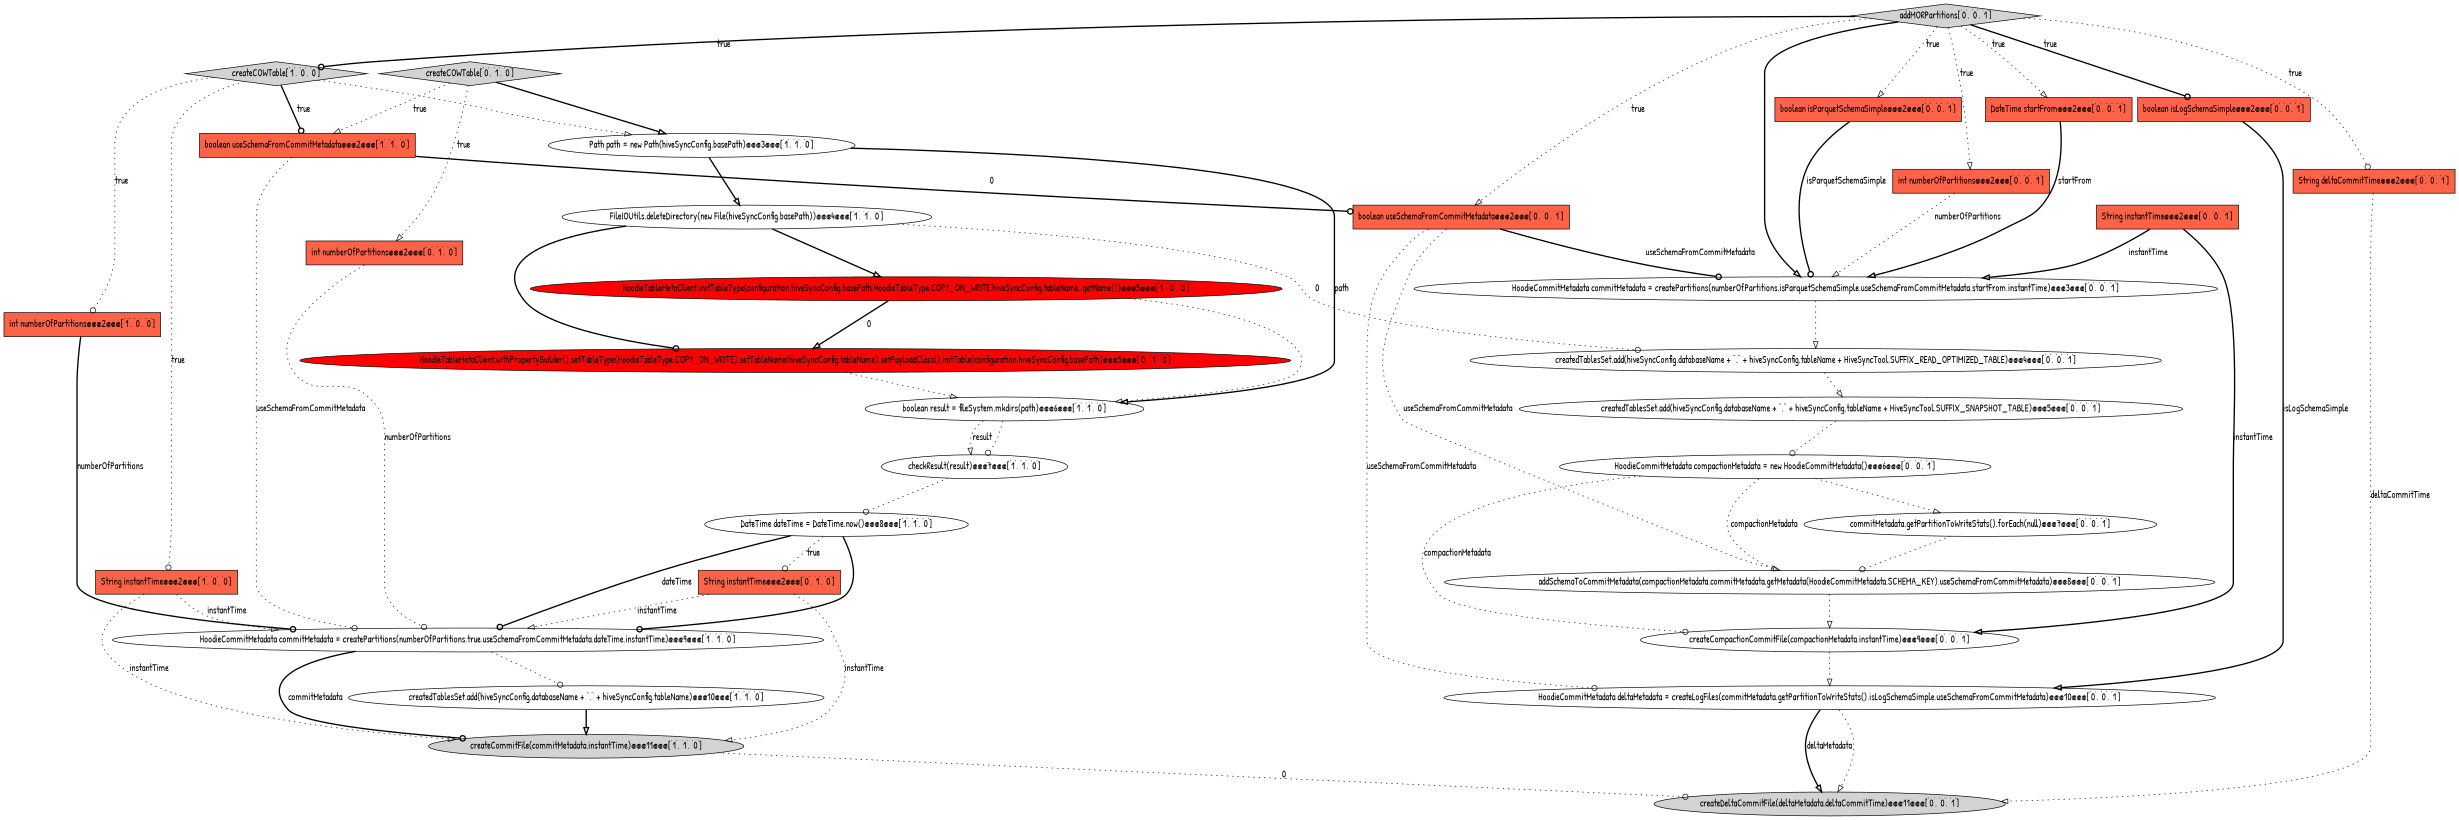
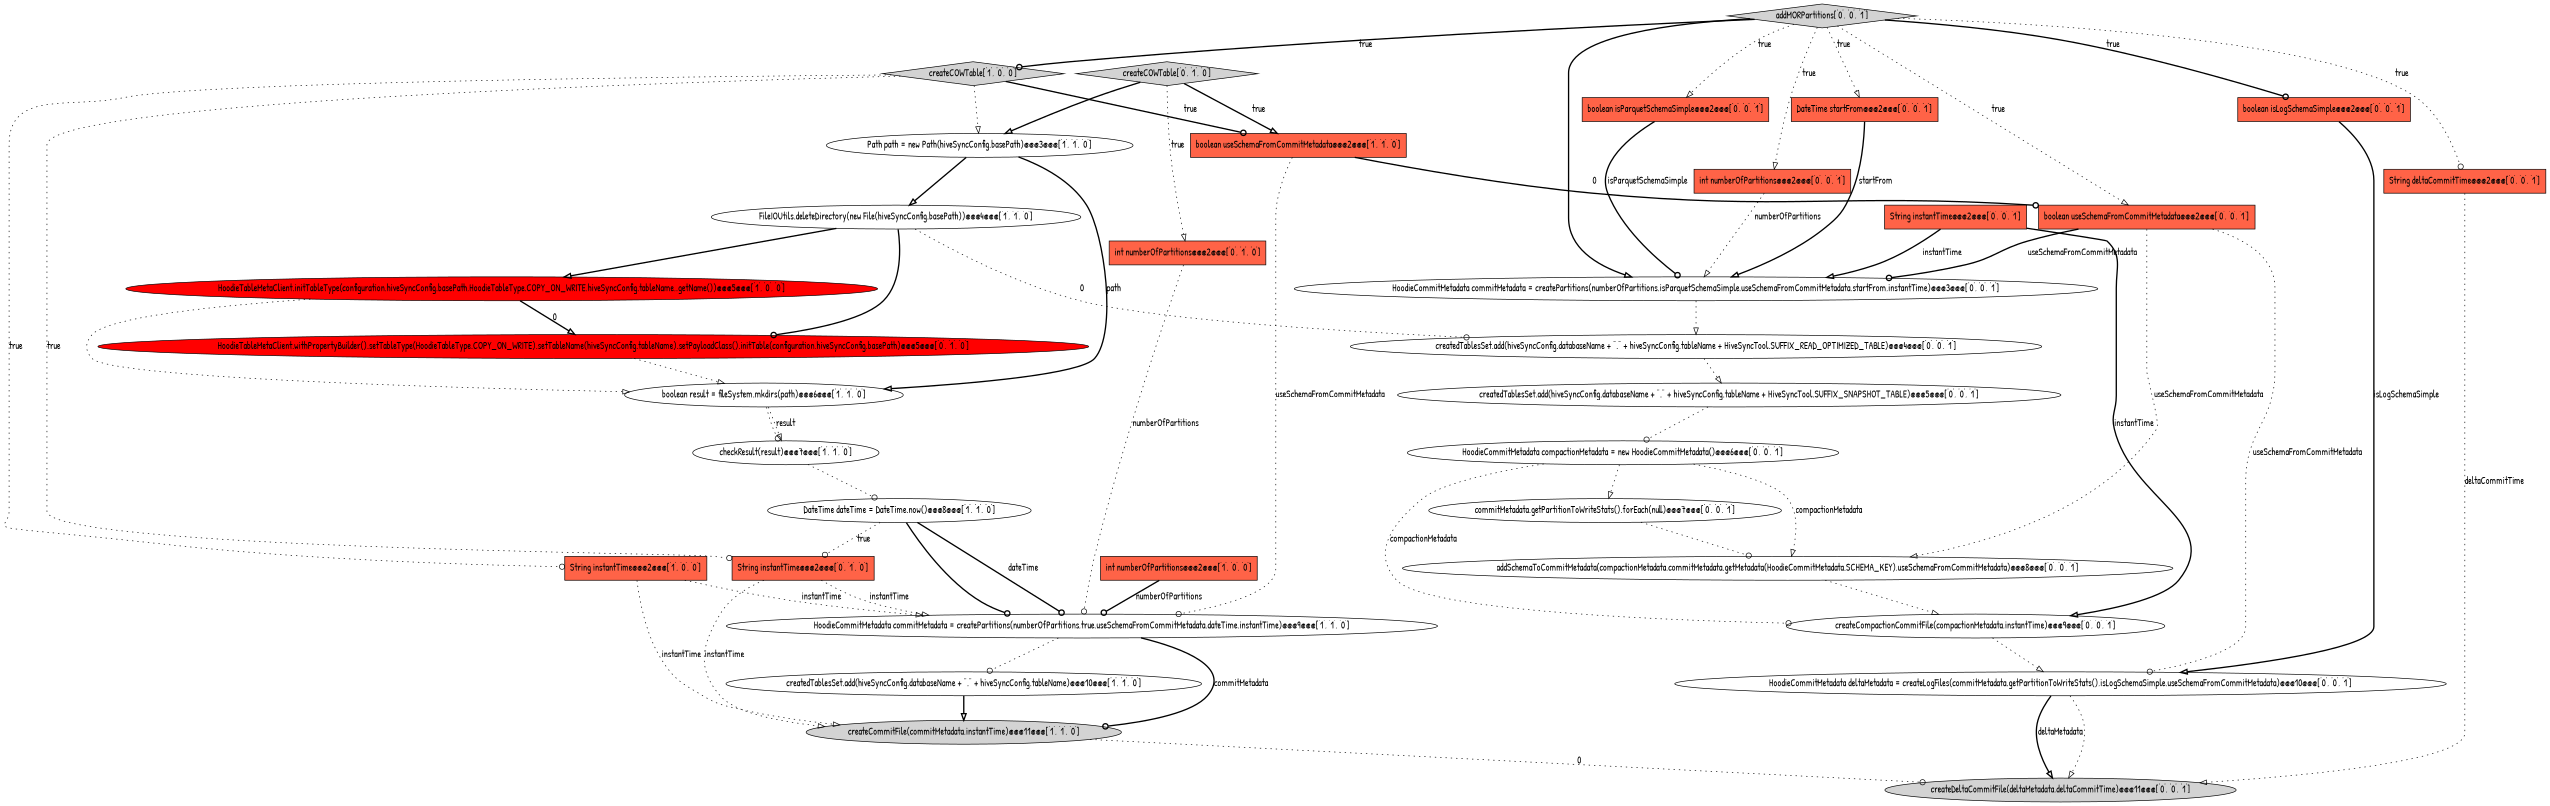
edge "createCOWTable['0', '1', '0']" -> "boolean useSchemaFromCommitMetadata@@@2@@@['1', '1', '0']": style dotted -> bold
edge "createCOWTable['1', '0', '0']" -> "int numberOfPartitions@@@2@@@['1', '0', '0']": now "createCOWTable['1', '0', '0']" -> "String instantTime@@@2@@@['0', '1', '0']"
